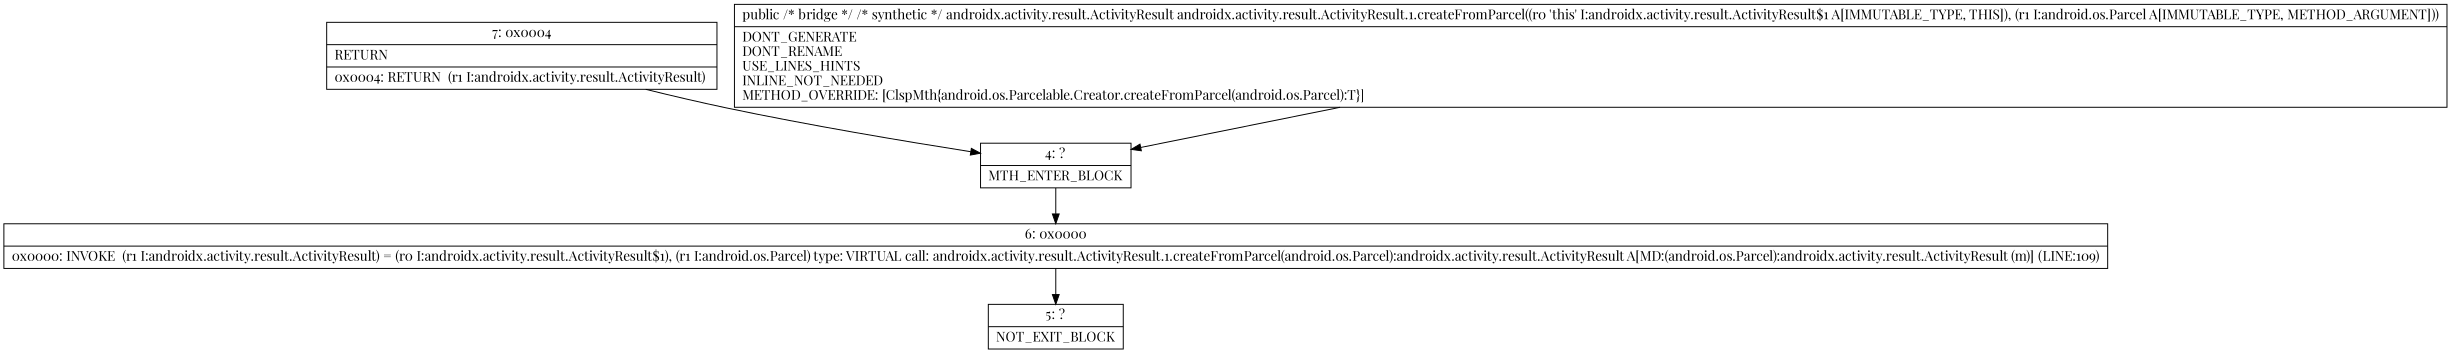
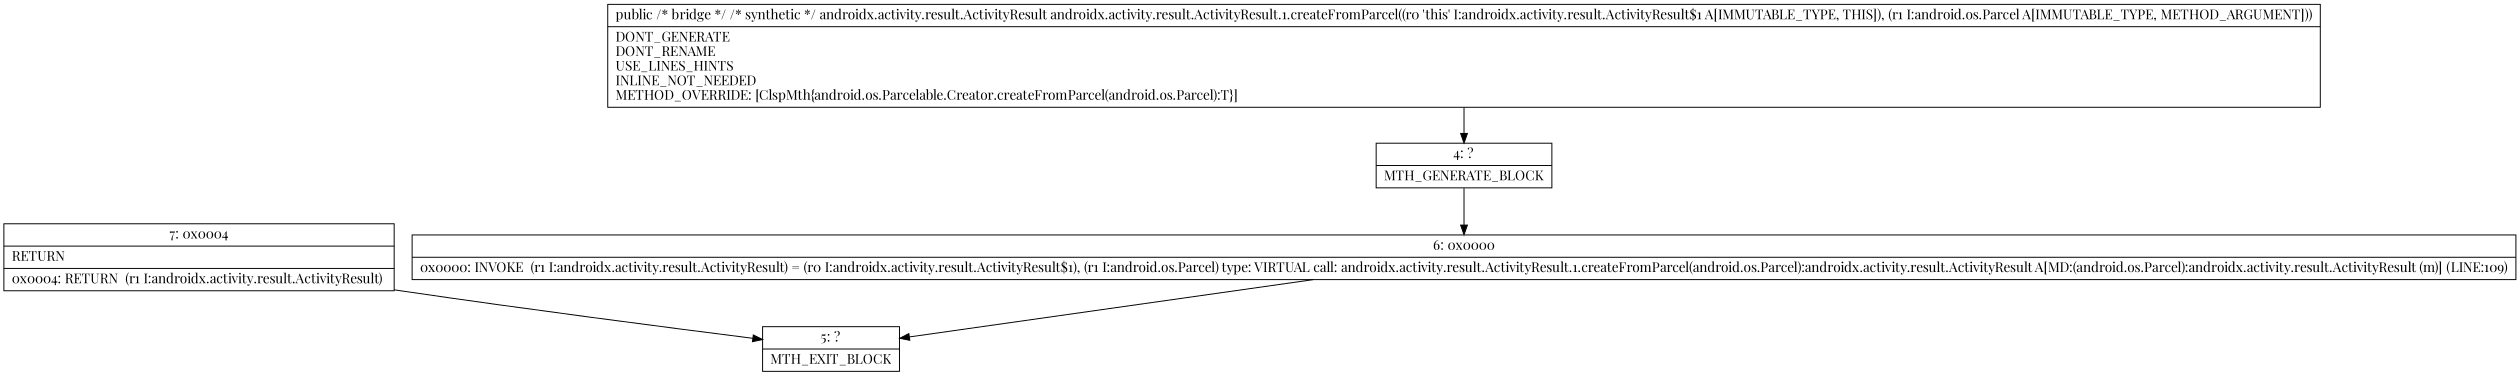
edge "7: 0x0004" -> "4: ?": now "7: 0x0004" -> "5: ?"
node "4: ?": text "MTH_ENTER_BLOCK" -> "MTH_GENERATE_BLOCK"
node "5: ?": text "NOT_EXIT_BLOCK" -> "MTH_EXIT_BLOCK"
